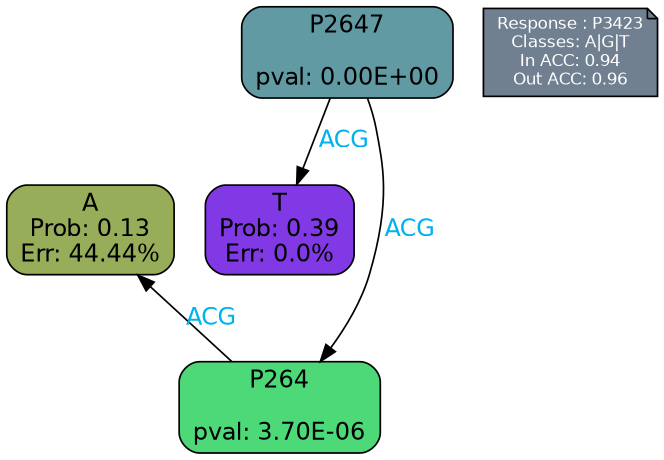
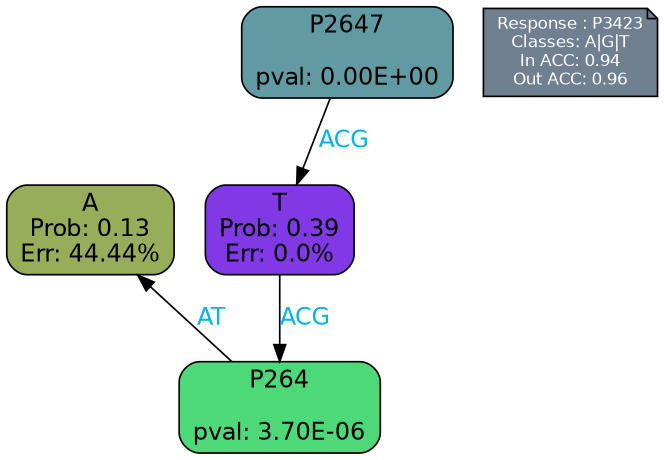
edge "P2647 pval: 0.00E+00" -> "P264 pval: 3.70E-06": now "T Prob: 0.39 Err: 0.0%" -> "P264 pval: 3.70E-06"
edge "P264 pval: 3.70E-06" -> "A Prob: 0.13 Err: 44.44%": label "ACG" -> "AT"
